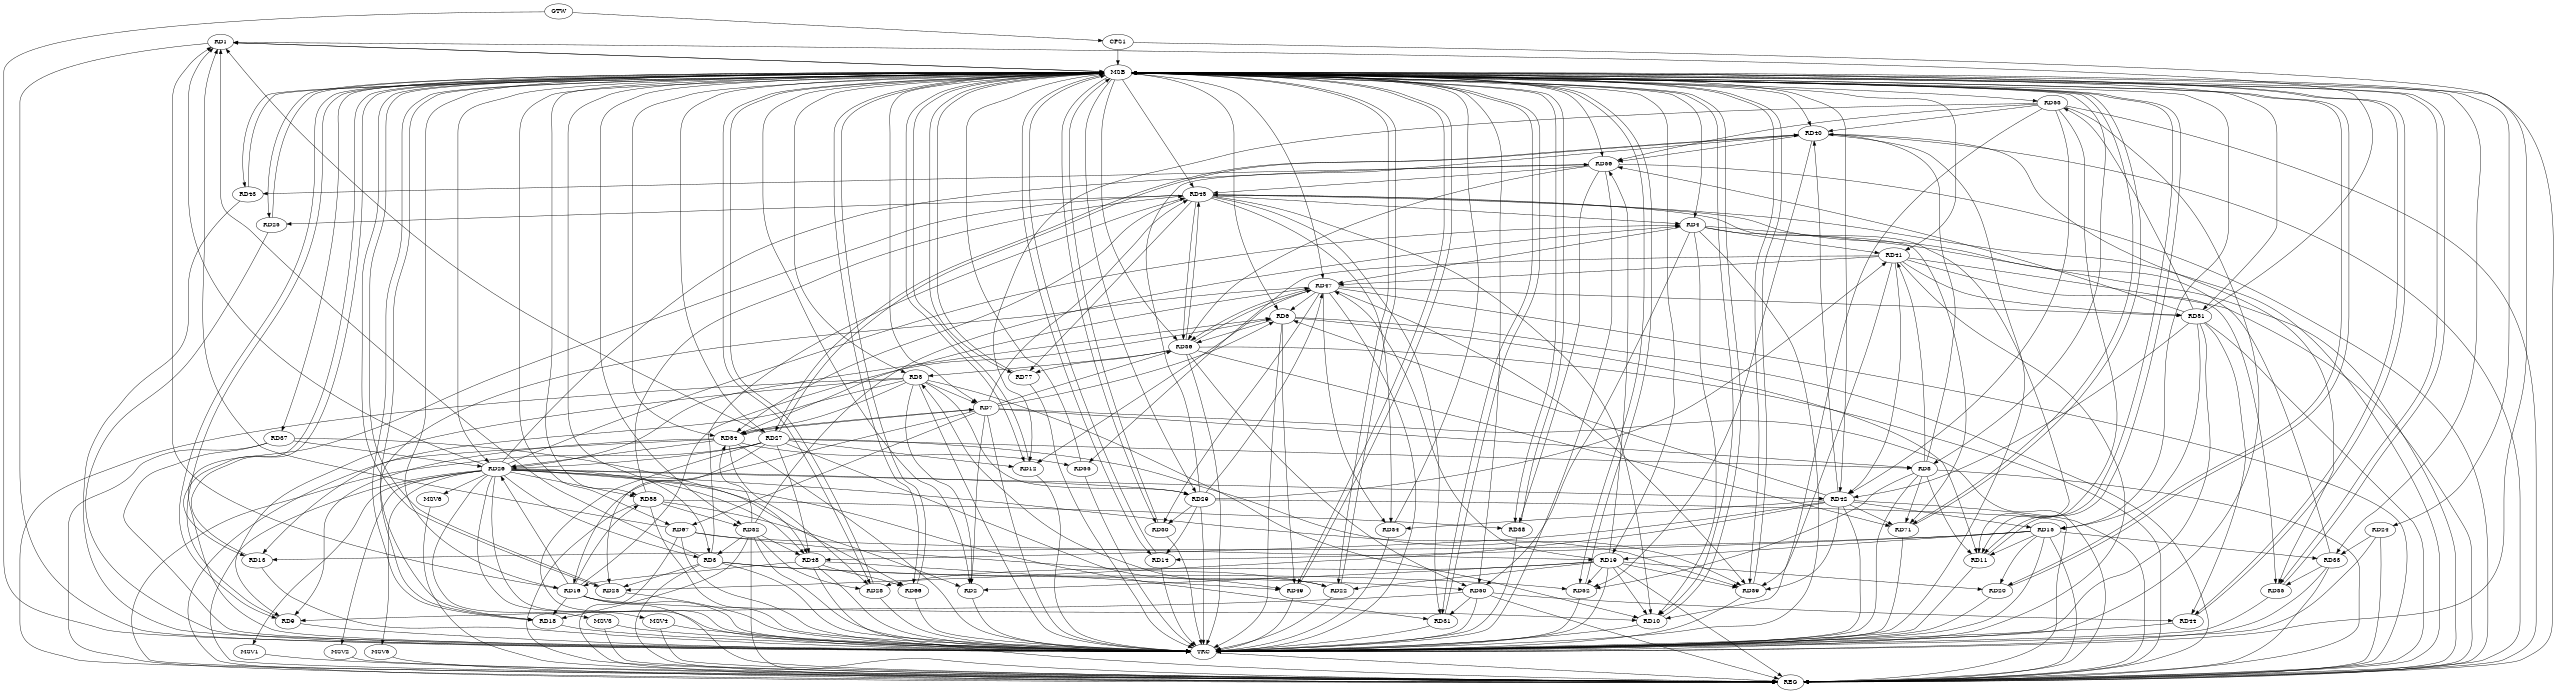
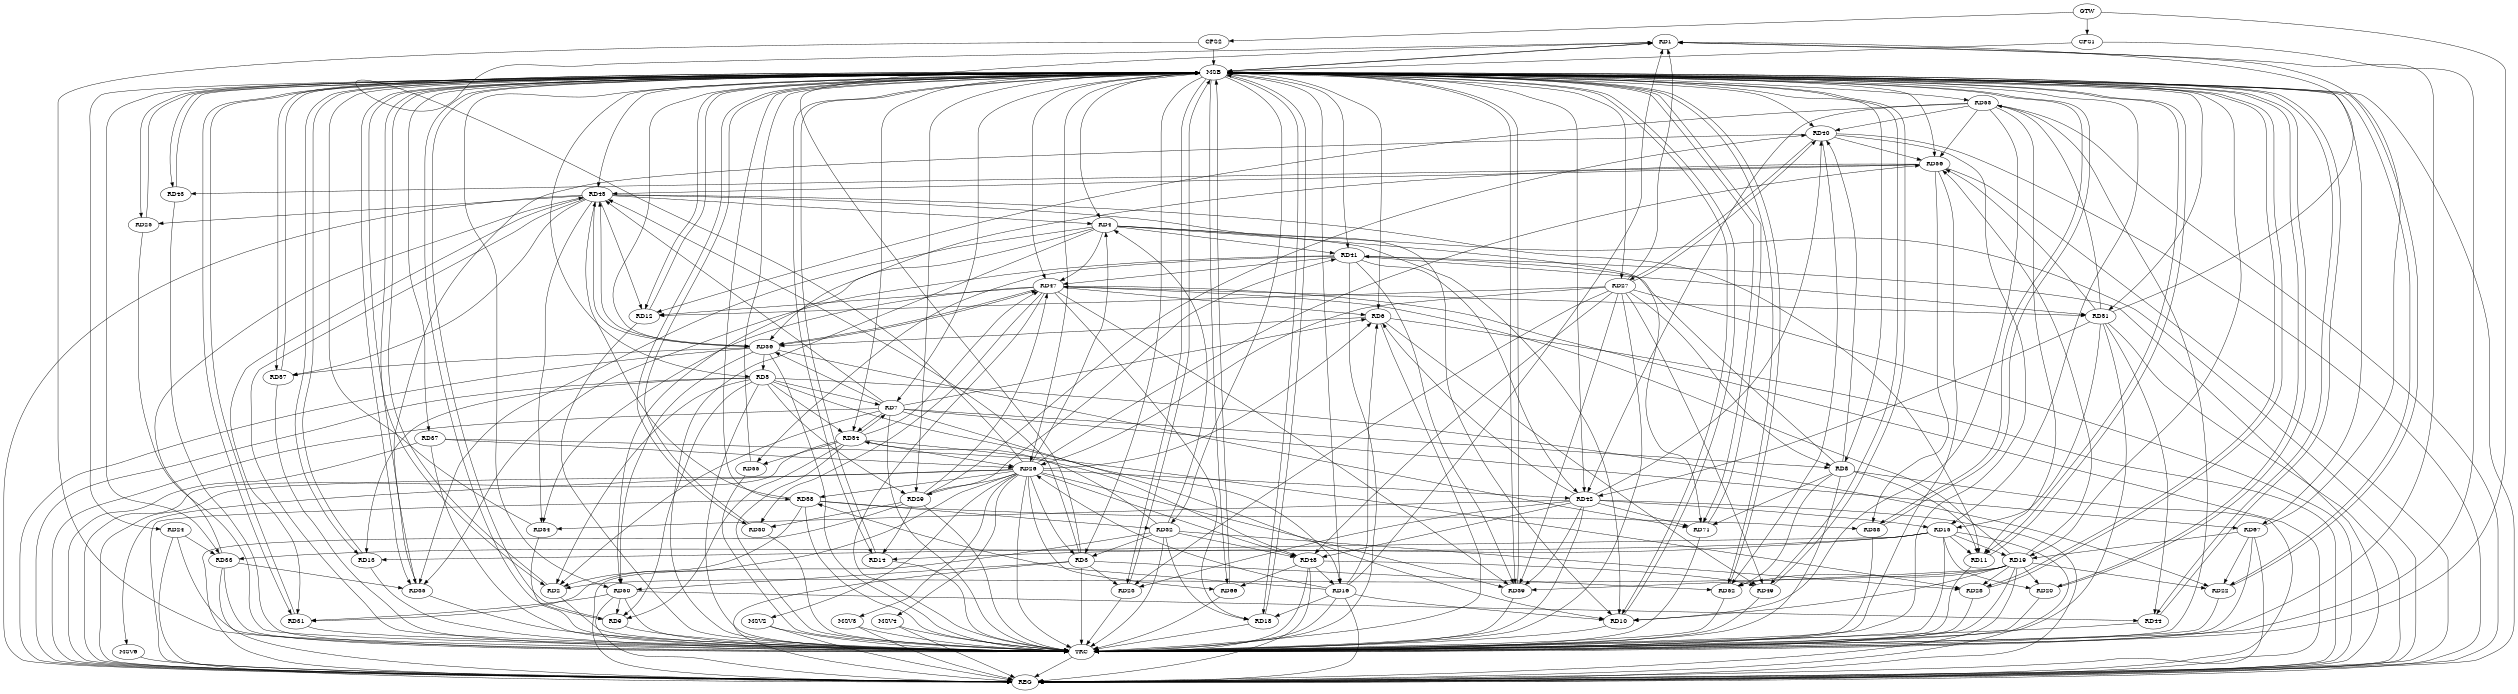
node "CPS2": added
edge "RD2" -> "MSB": added
edge "RD45" -> "RD54": now "RD45" -> "RD12"
edge "RD4" -> "RD35": added
edge "RD6" -> "RD11": removed
node "RD77": label "RD77" -> "RD57"
edge "RD22" -> "RD5": reversed
edge "MSV2" -> "TRC": added
node "MSV1": removed
node "MSV5": removed
